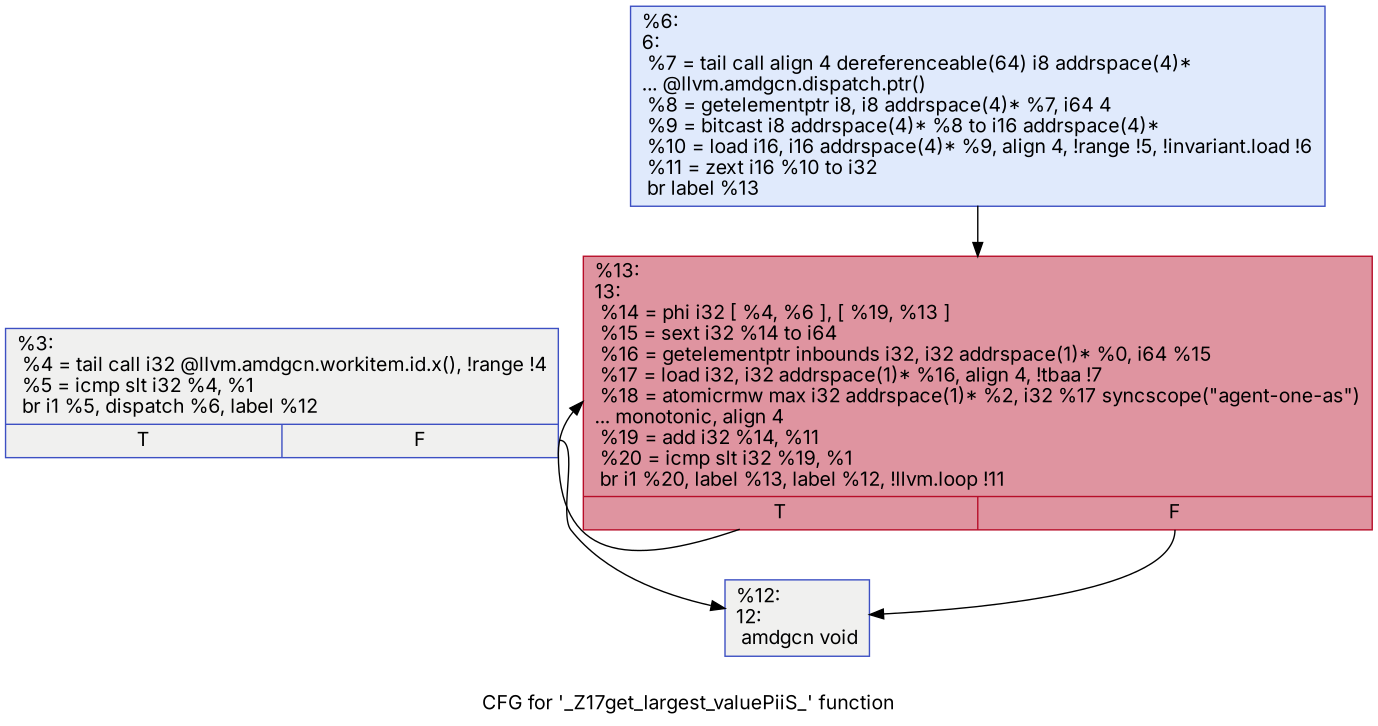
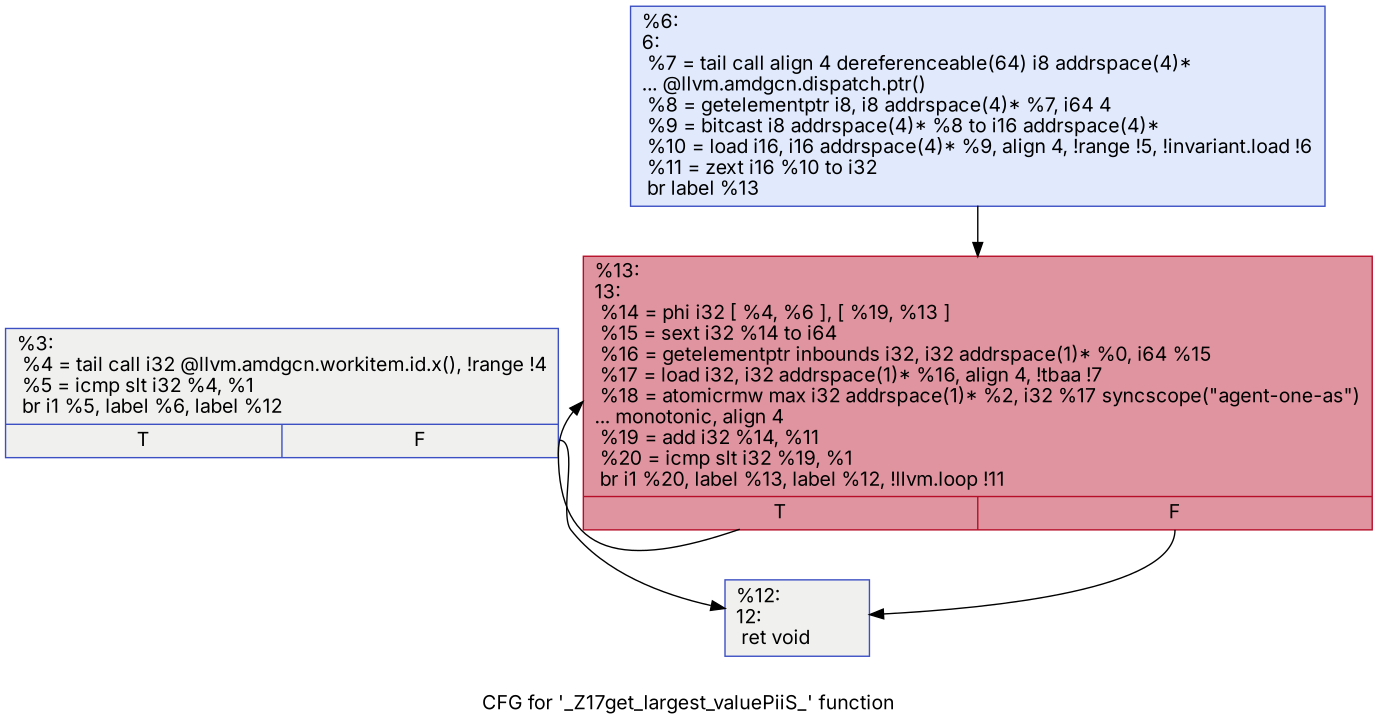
node "%3:": text "br i1 %5, dispatch %6, label %12" -> "br i1 %5, label %6, label %12"
node "%12:": text "amdgcn void" -> "ret void"
